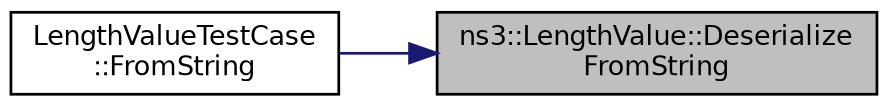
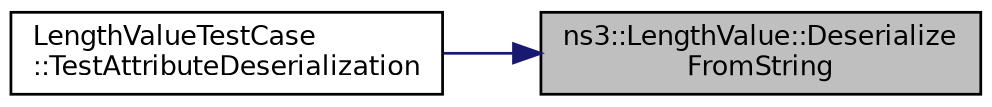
node "LengthValueTestCase ::FromString": label "LengthValueTestCase ::FromString" -> "LengthValueTestCase ::TestAttributeDeserialization"
